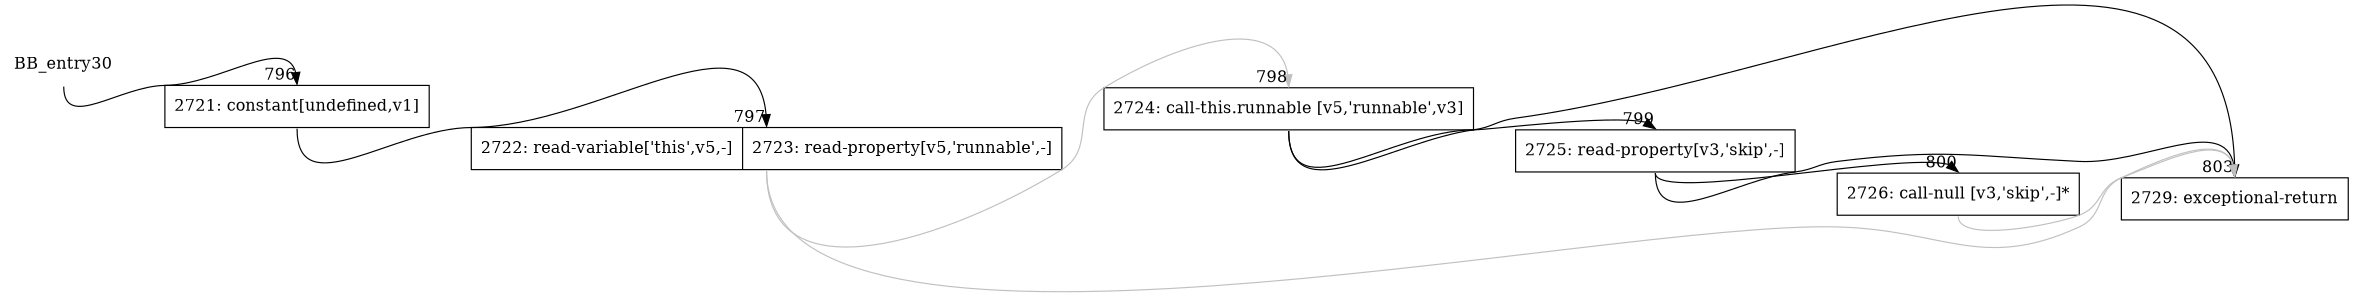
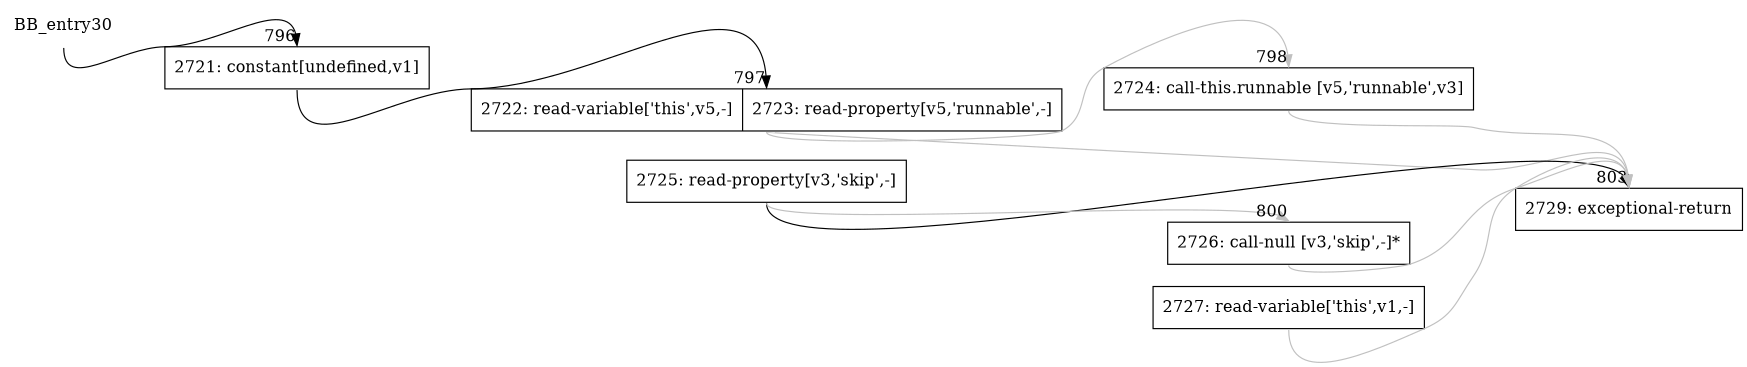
edge "2724: call-this.runnable [v5,'runnable',v3]" -> "2729: exceptional-return": color black -> gray
edge "2724: call-this.runnable [v5,'runnable',v3]" -> "2725: read-property[v3,'skip',-]": removed
edge "2725: read-property[v3,'skip',-]" -> "2726: call-null [v3,'skip',-]*": color black -> gray
node "2727: read-variable['this',v1,-]": added
